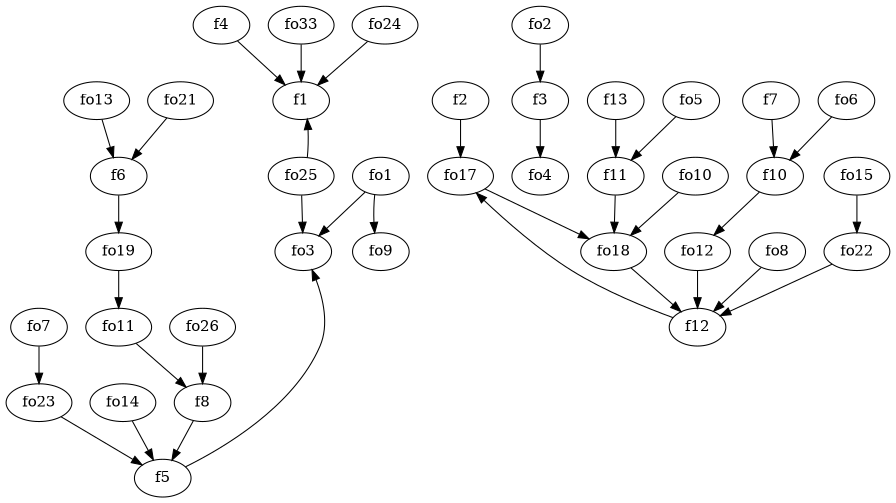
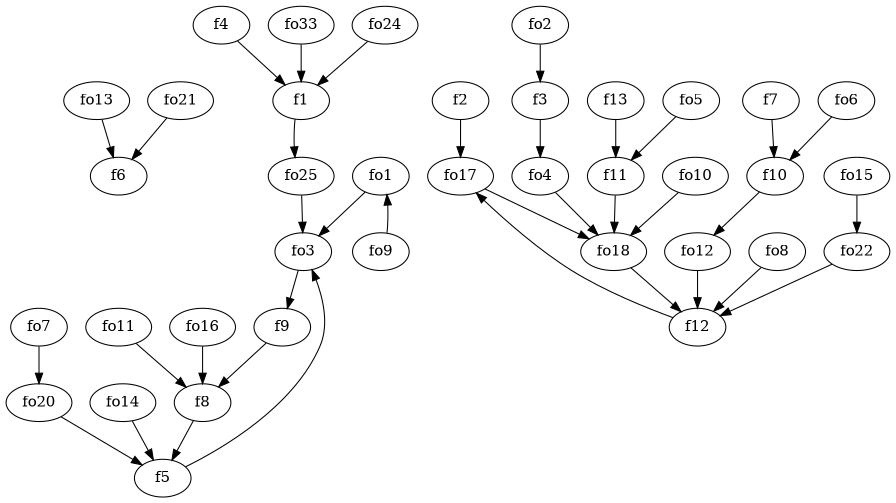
edge "fo25" -> "f1": reversed
edge "fo1" -> "fo9": reversed
edge "fo4" -> "fo18": added
node "fo19": removed
node "fo26": label "fo26" -> "fo16"
node "f9": added
node "fo23": label "fo23" -> "fo20"
